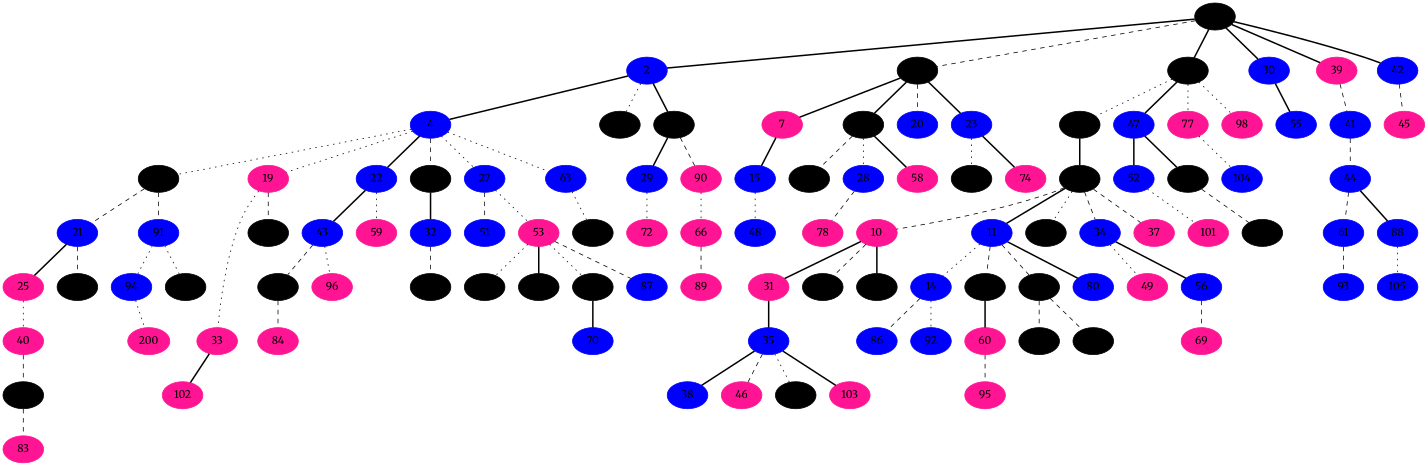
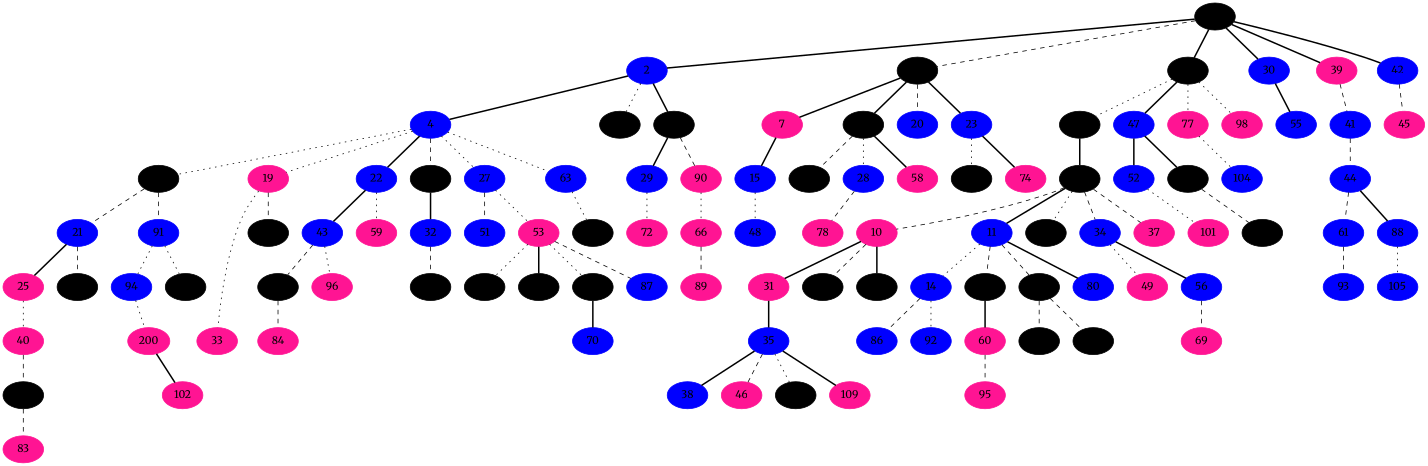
edge "33" -- "102": now "200" -- "102"
node "103": label "103" -> "109"
